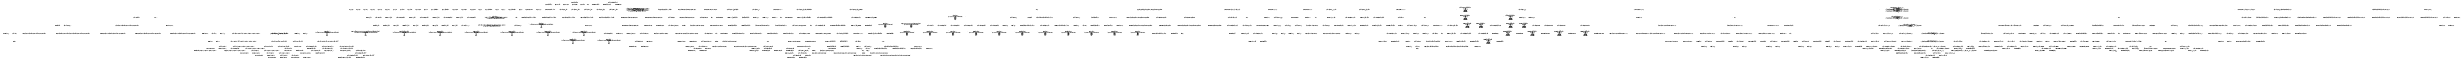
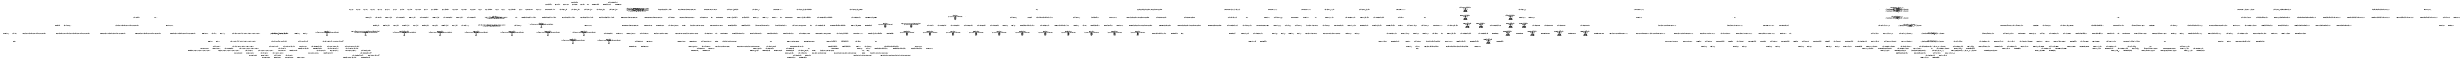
node "(IDENTIFIER,hapd,(_DWORD *)hapd->own_addr)": added
